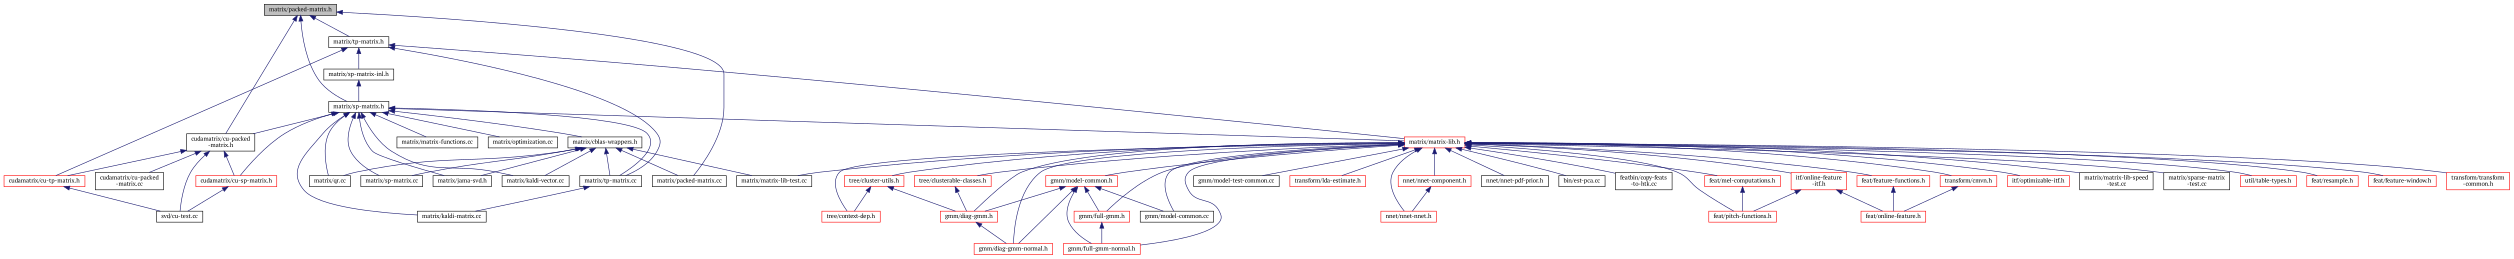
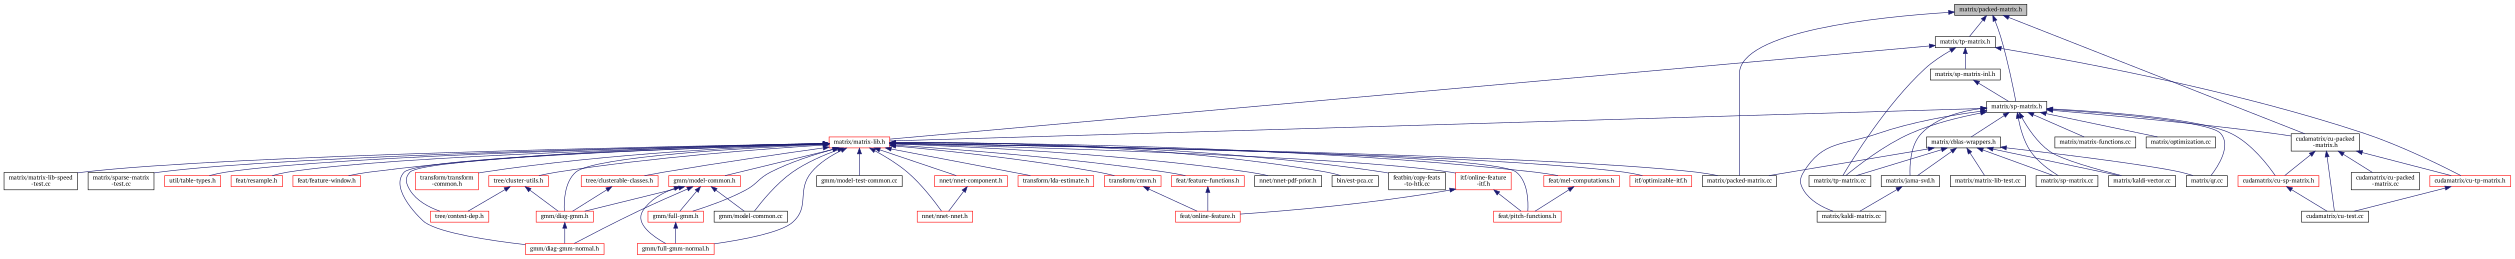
edge "matrix/matrix-lib-test.cc" -> "matrix/matrix-lib.h": now "matrix/packed-matrix.cc" -> "matrix/matrix-lib.h"
edge "matrix/kaldi-matrix.cc" -> "matrix/tp-matrix.cc": now "matrix/kaldi-matrix.cc" -> "matrix/jama-svd.h"
node "svd/cu-test.cc": label "svd/cu-test.cc" -> "cudamatrix/cu-test.cc"
